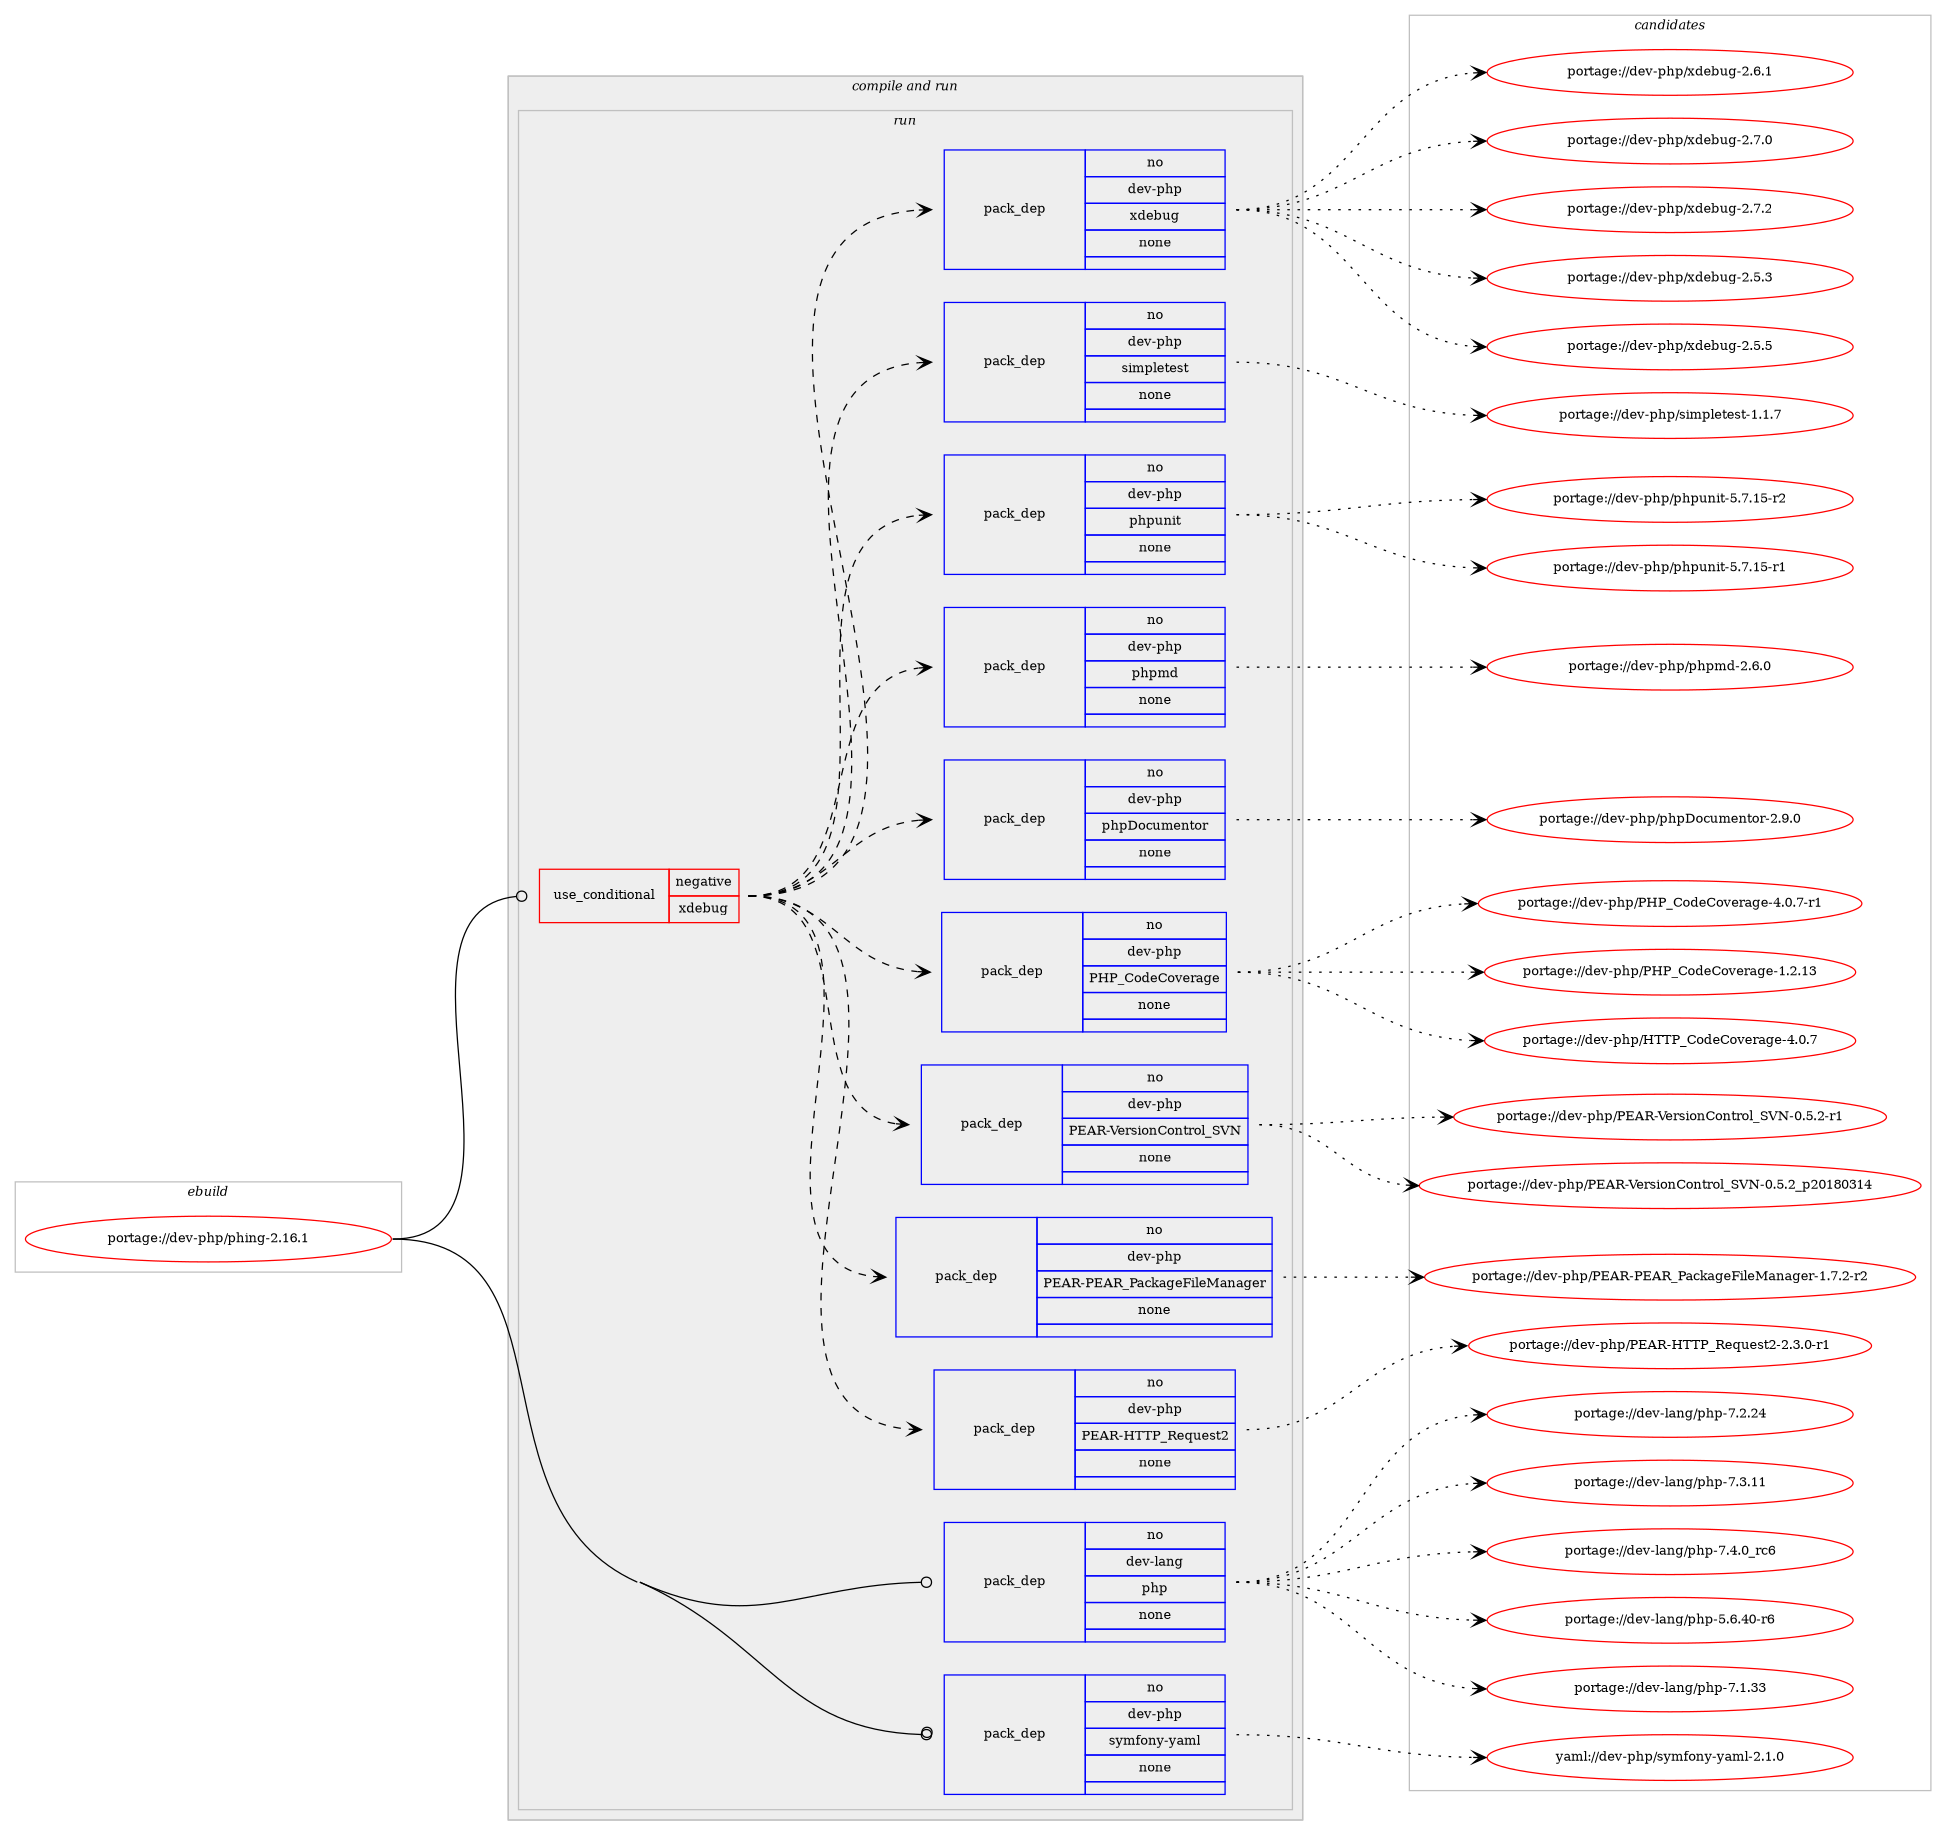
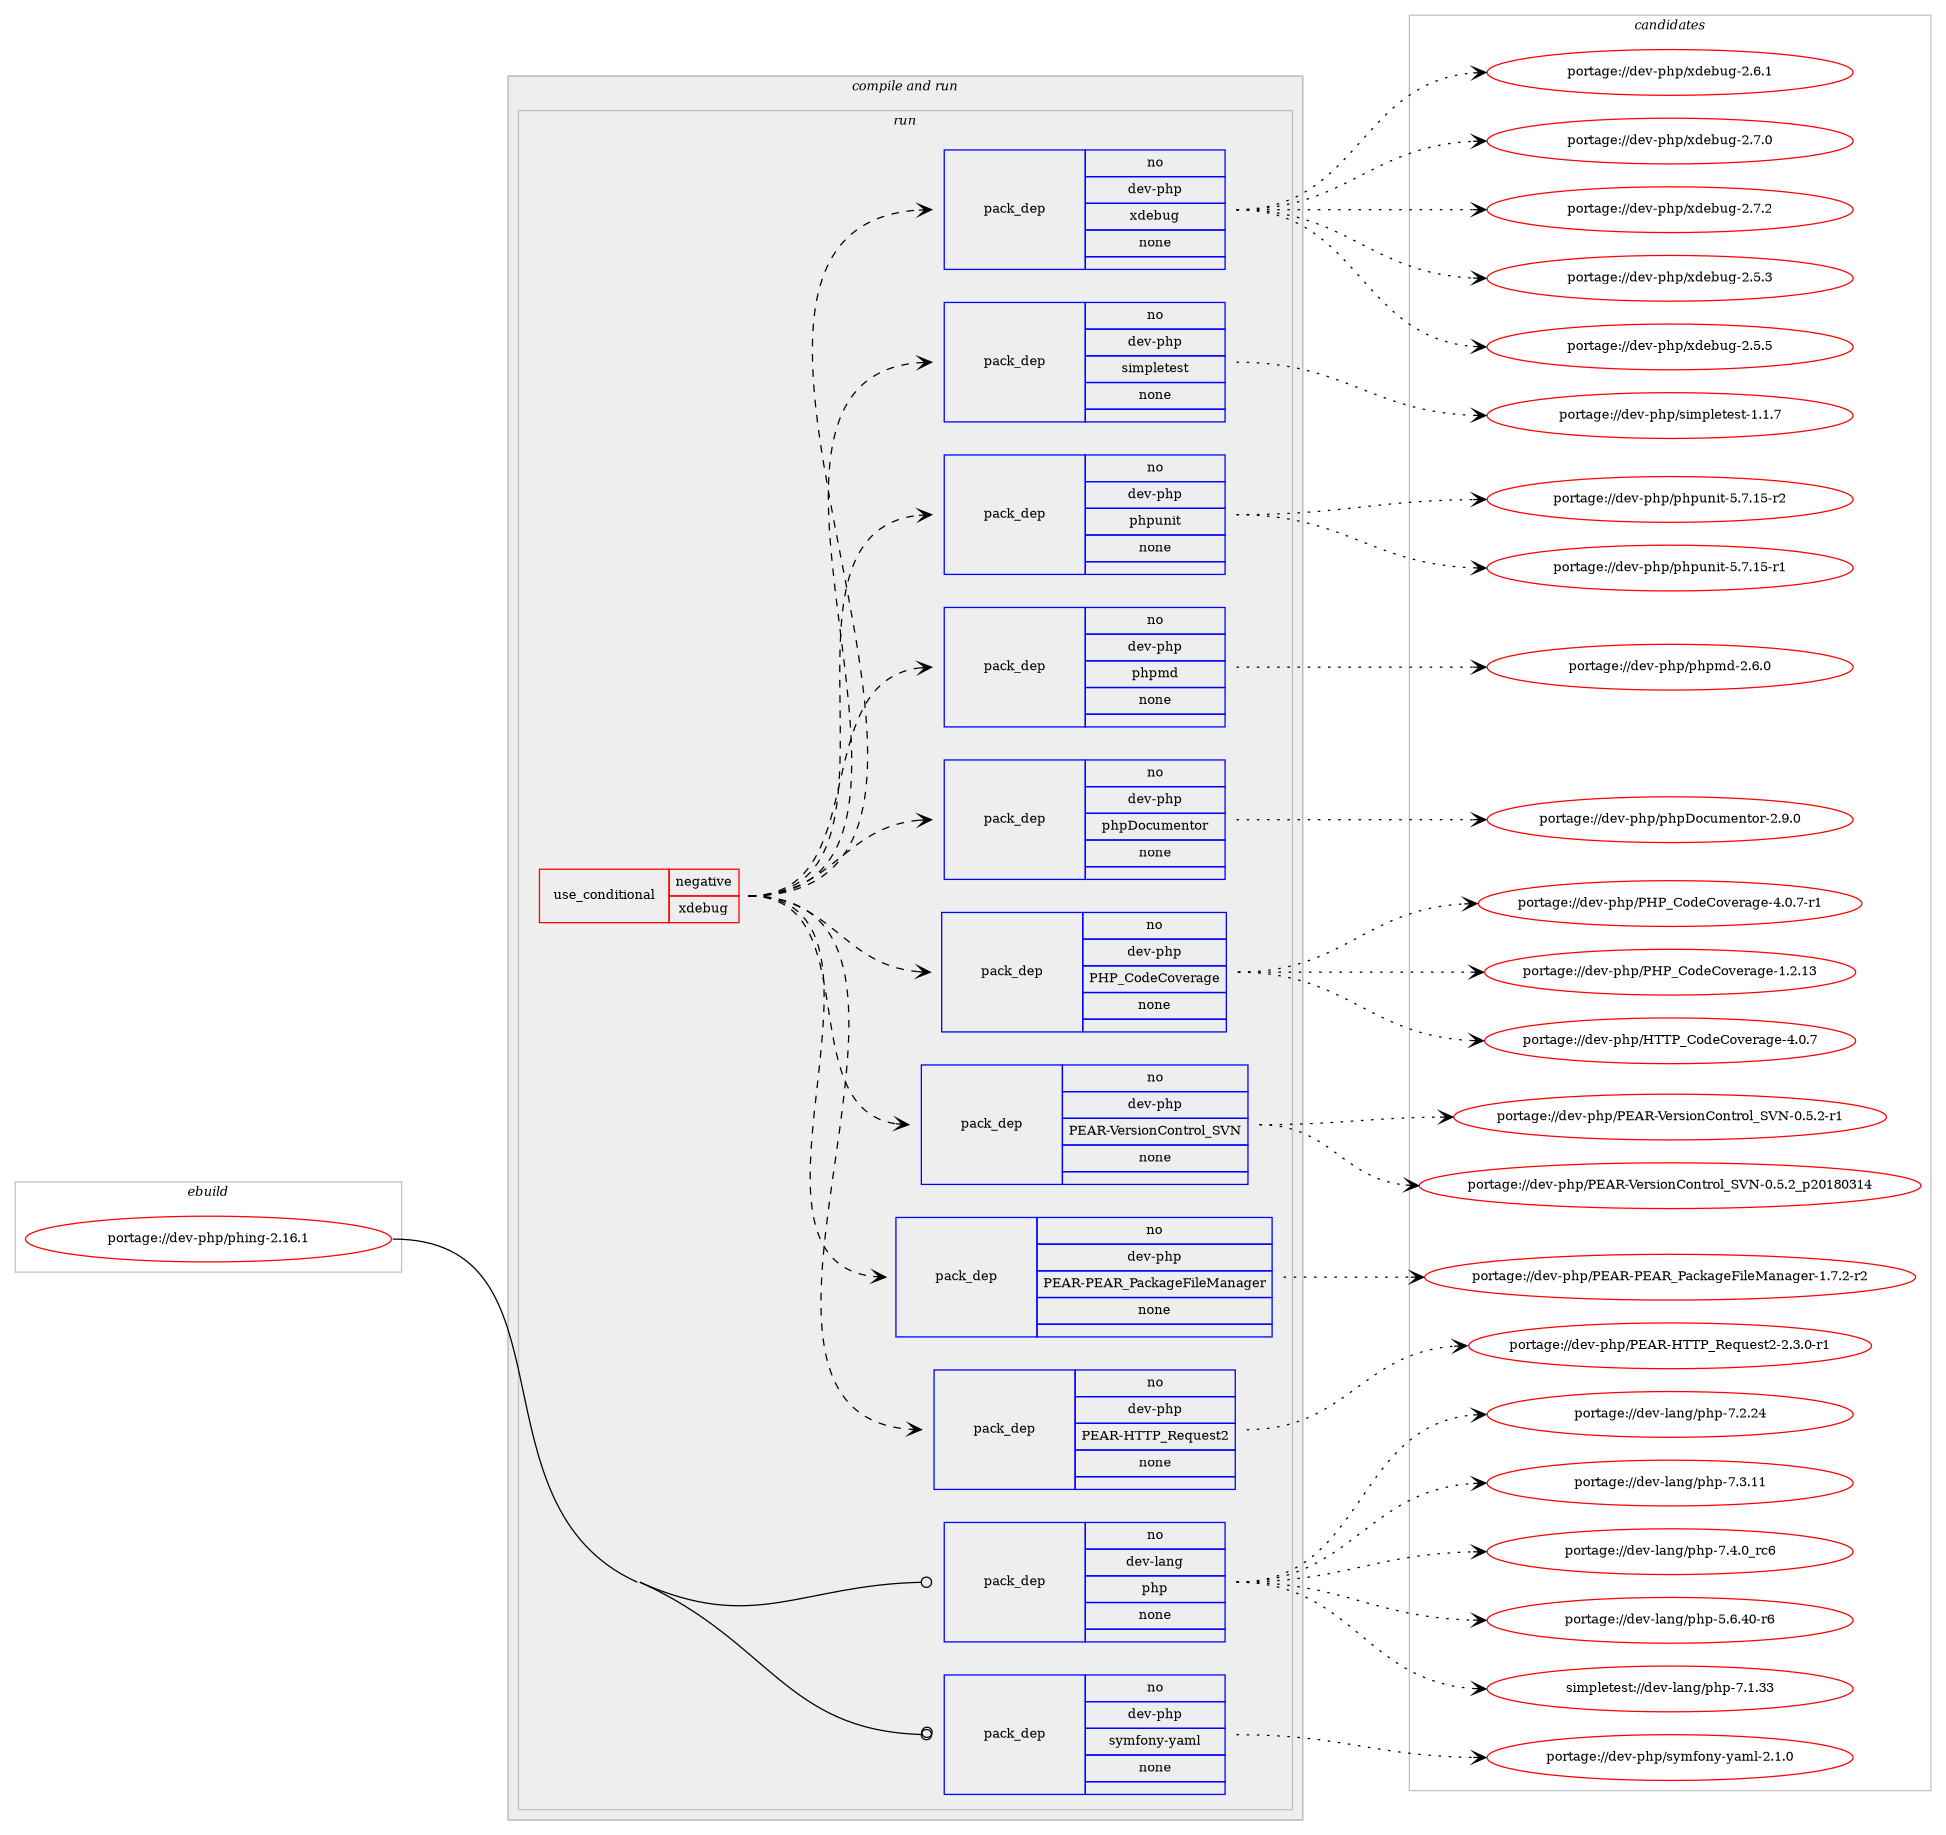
edge "portage://dev-php/phing-2.16.1" -> "use_conditional": removed
node "portage://dev-lang/php-7.1.33": label "portage://dev-lang/php-7.1.33" -> "simpletest://dev-lang/php-7.1.33"
node "yaml://dev-php/symfony-yaml-2.1.0": label "yaml://dev-php/symfony-yaml-2.1.0" -> "portage://dev-php/symfony-yaml-2.1.0"
